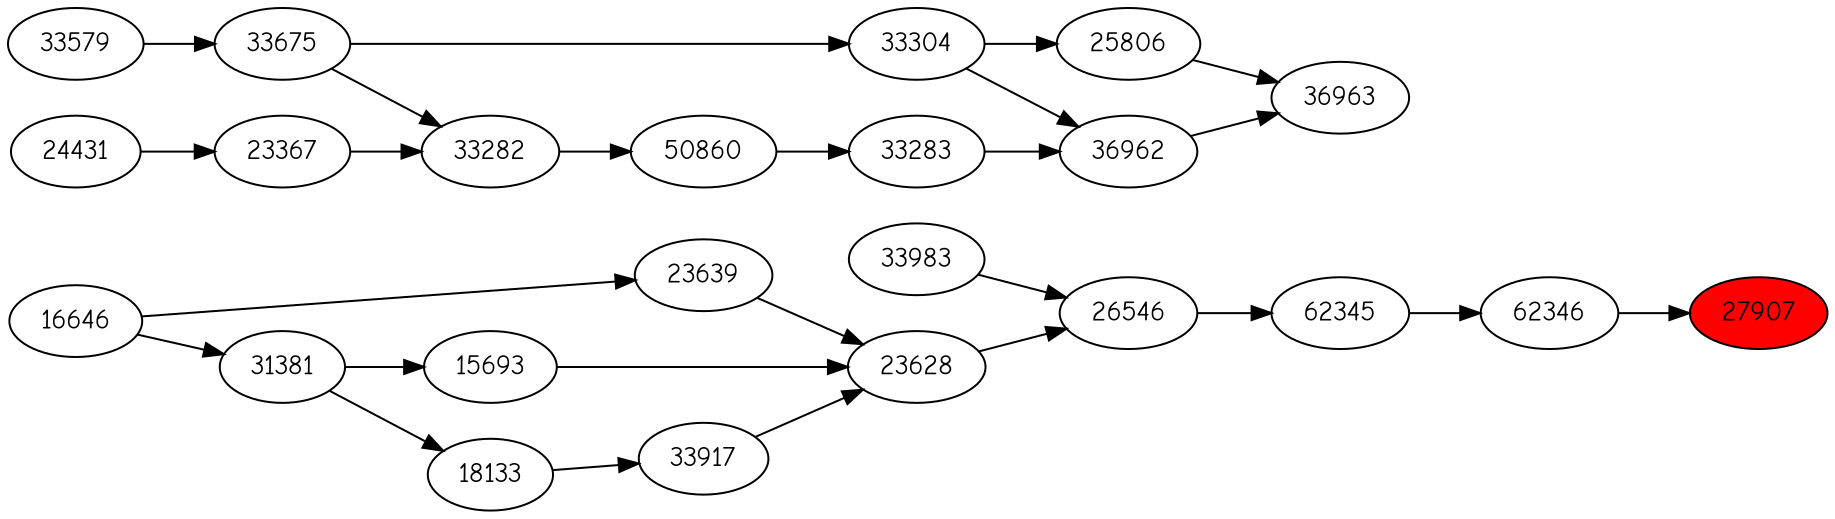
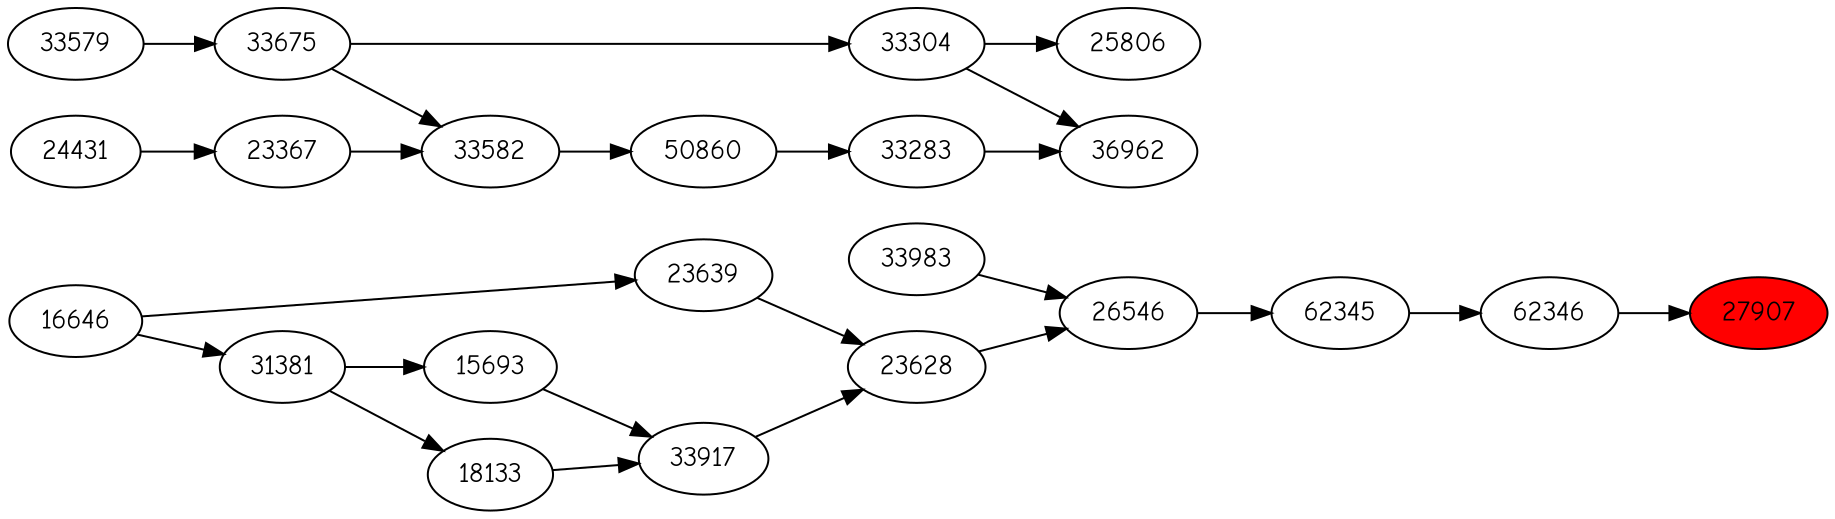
node "36963": removed
node "33282": label "33282" -> "33582"
edge "15693" -> "23628": now "15693" -> "33917"
